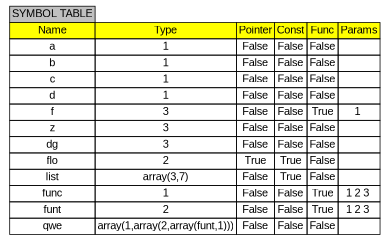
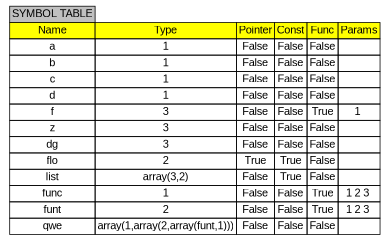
node "SYMBOL TABLE": text "array(3,7)" -> "array(3,2)"
